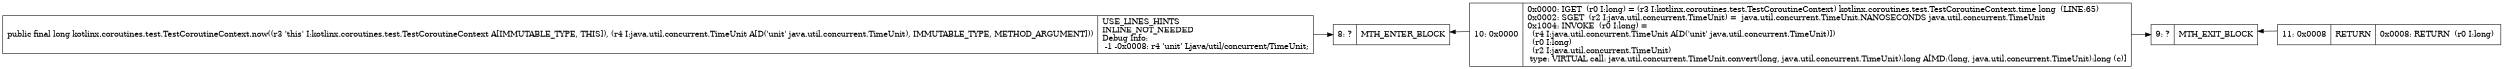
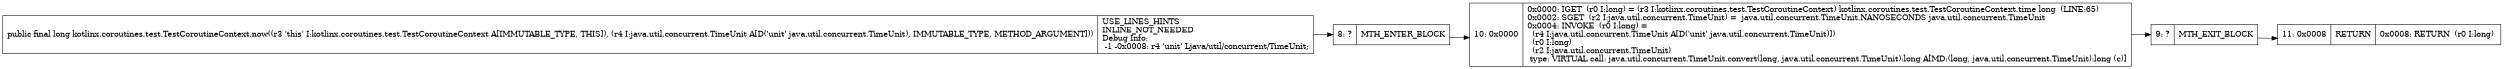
node "10: 0x0000": text "0x1004: INVOKE  (r0 I:long) =" -> "0x0004: INVOKE  (r0 I:long) ="
edge "11: 0x0008" -> "9: ?": reversed
edge "10: 0x0000" -> "8: ?": reversed
